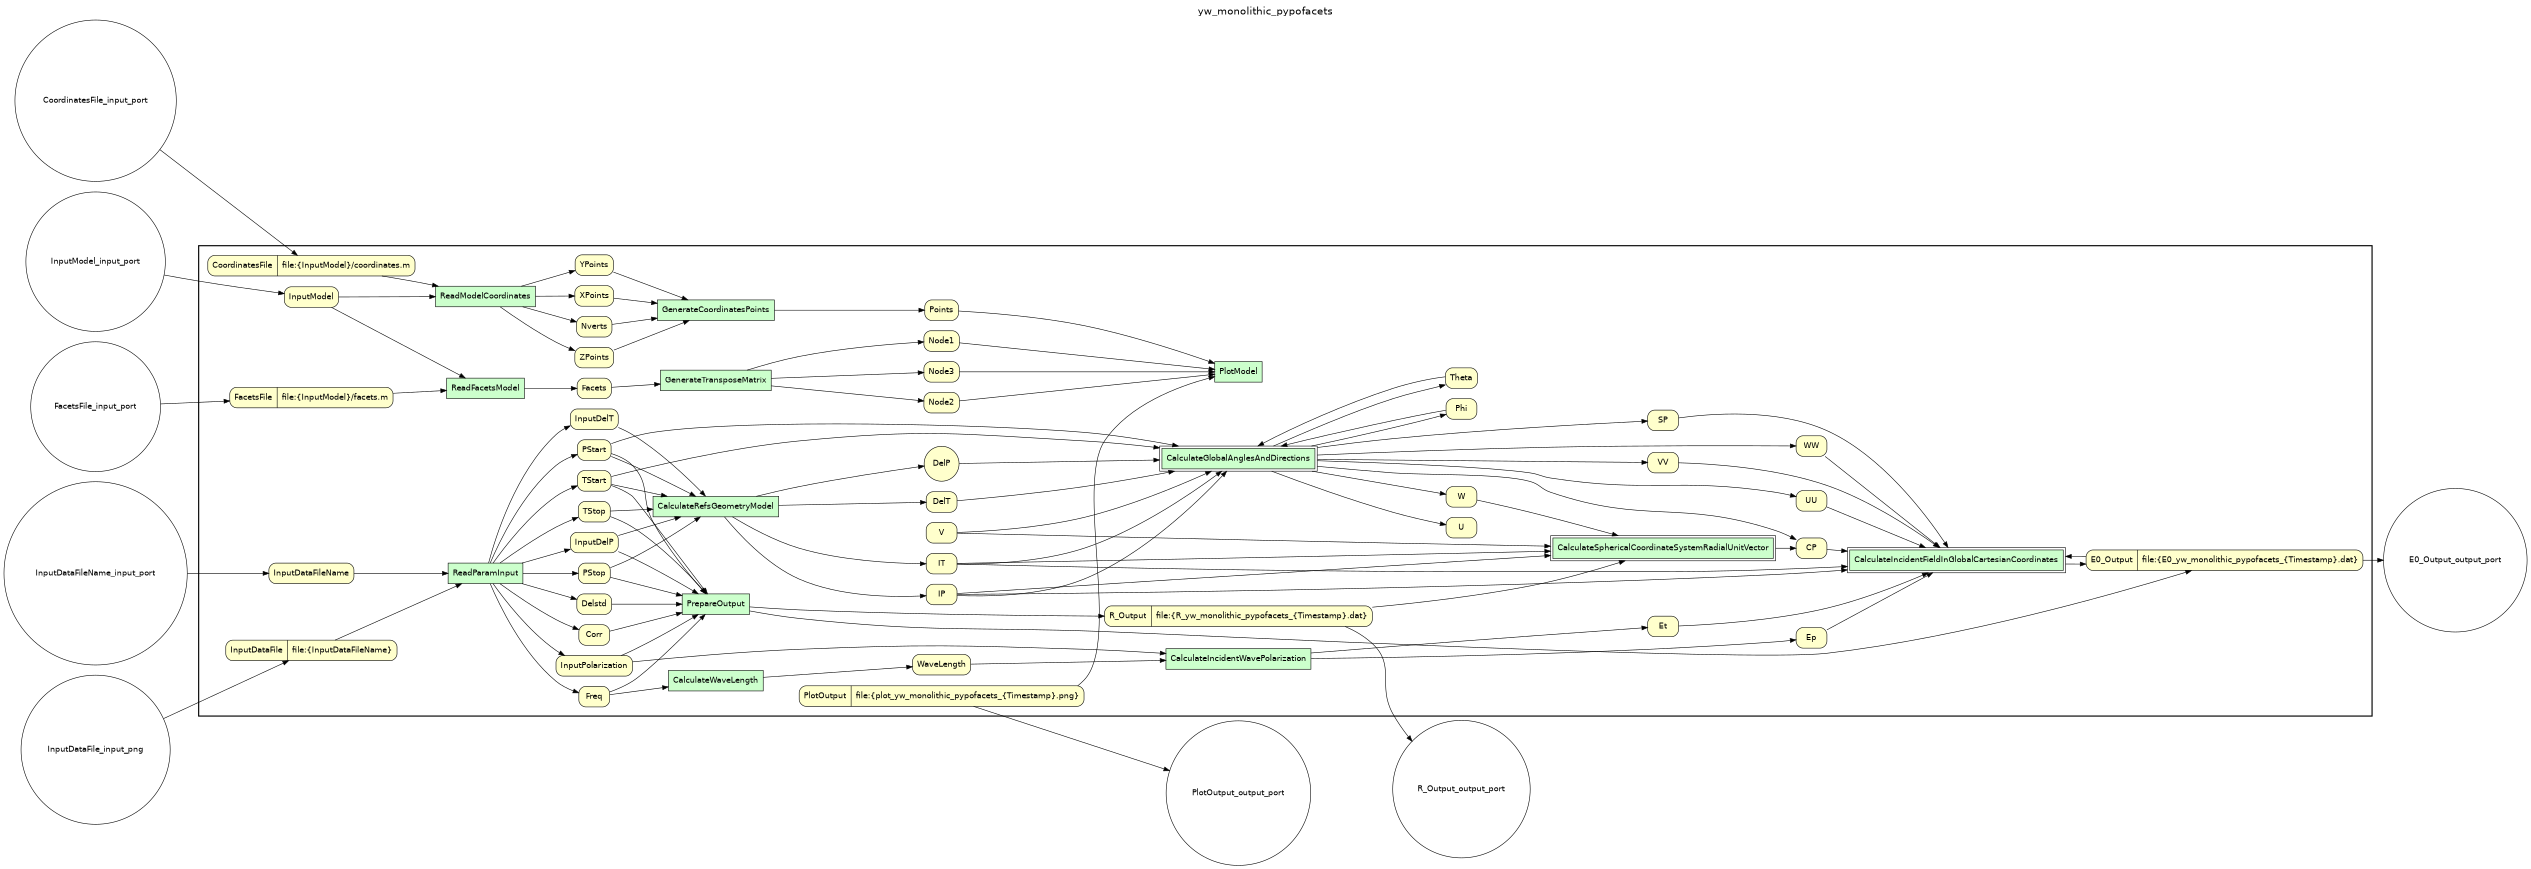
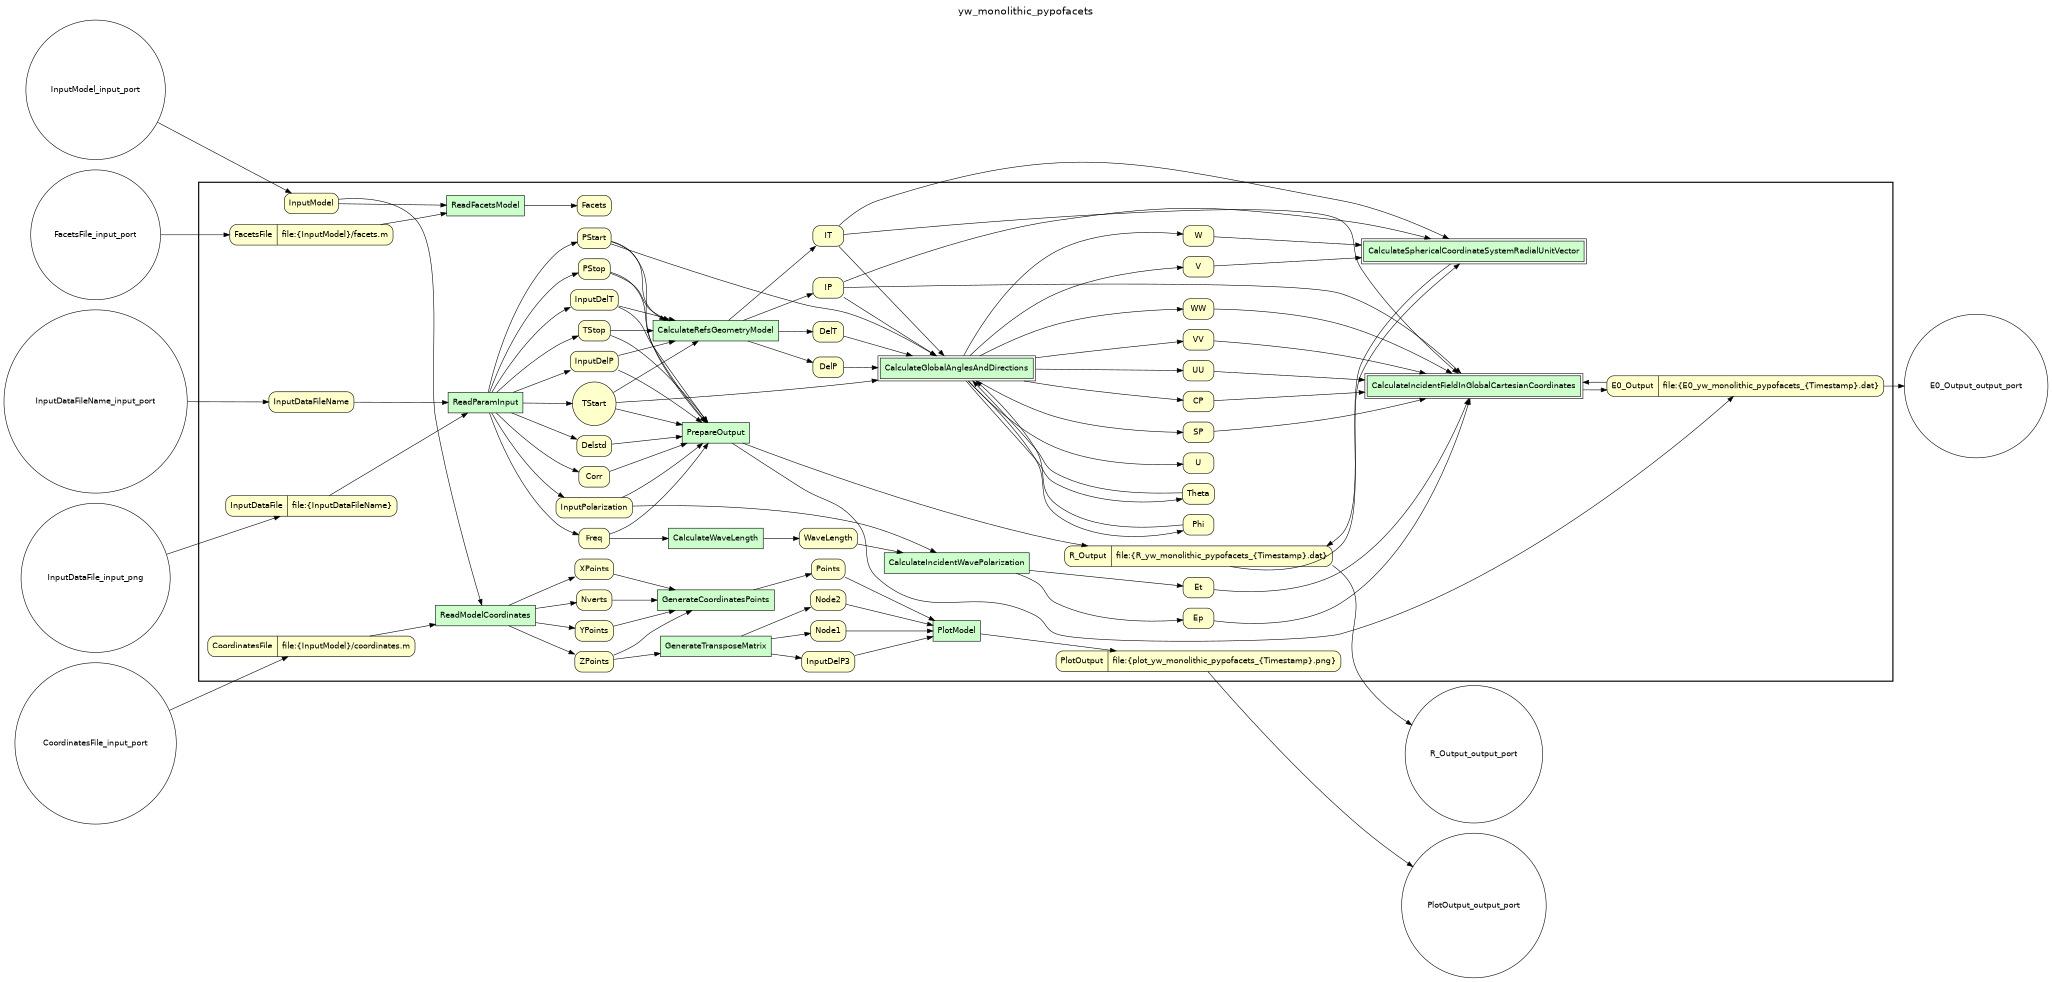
edge "InputDelT" -> "PrepareOutput": added
node "Node3": label "Node3" -> "InputDelP3"
edge "Facets" -> "GenerateTransposeMatrix": now "ZPoints" -> "GenerateTransposeMatrix"
node "DelP": shape circle -> box
node "TStart": shape box -> circle
edge "PlotOutput" -> "PlotModel": reversed
edge "V" -> "CalculateGlobalAnglesAndDirections": reversed
edge "CalculateSphericalCoordinateSystemRadialUnitVector" -> "CP": now "CalculateSphericalCoordinateSystemRadialUnitVector" -> "R_Output"
